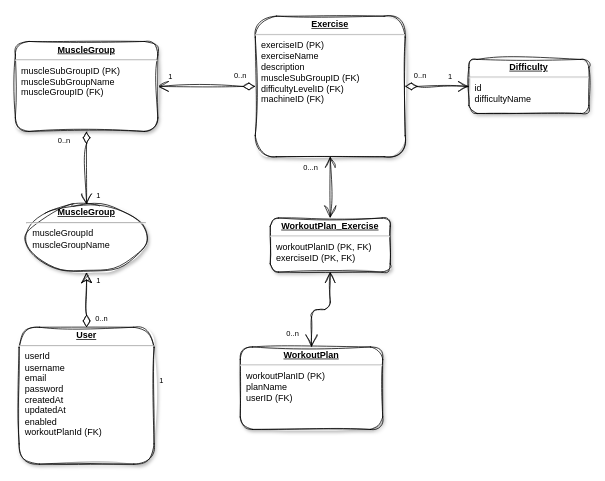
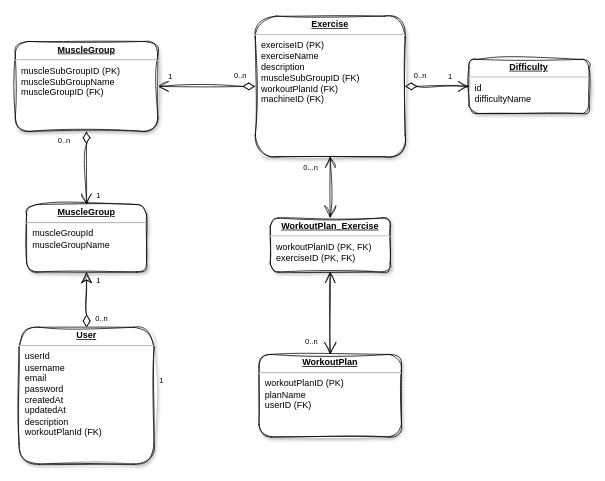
node "Exercise exerciseID (PK) exerciseName description muscleSubGroupID (FK) difficultyLevelID (FK) machineID (FK)": label "Exercise exerciseID (PK) exerciseName description muscleSubGroupID (FK) difficultyLevelID (FK) machineID (FK)" -> "Exercise exerciseID (PK) exerciseName description muscleSubGroupID (FK) workoutPlanId (FK) machineID (FK)"
node "MuscleGroup muscleGroupId muscleGroupName": shape ellipse -> rounded rectangle
node "User userId username email password createdAt updatedAt enabled workoutPlanId (FK)": label "User userId username email password createdAt updatedAt enabled workoutPlanId (FK)" -> "User userId username email password createdAt updatedAt description workoutPlanId (FK)"
node "WorkoutPlan workoutPlanID (PK) planName userID (FK)": moved (312, 388) -> (330, 396)
